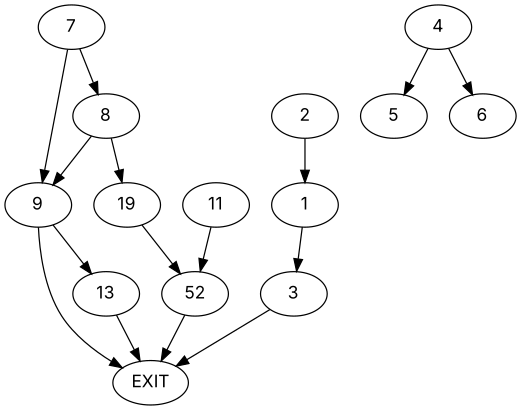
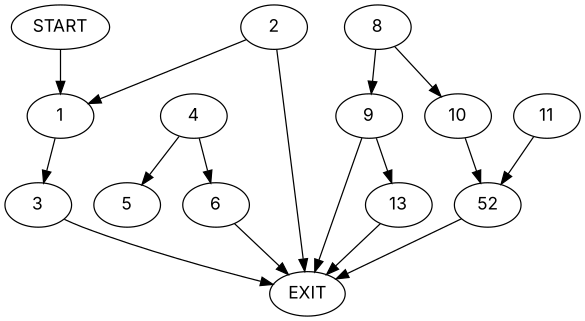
node "START": added
node "7": removed
edge "2" -> "EXIT": added
node "19": label "19" -> "10"
edge "6" -> "EXIT": added
